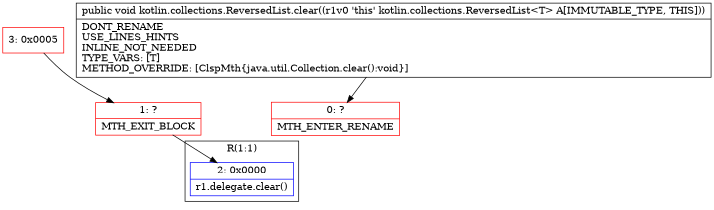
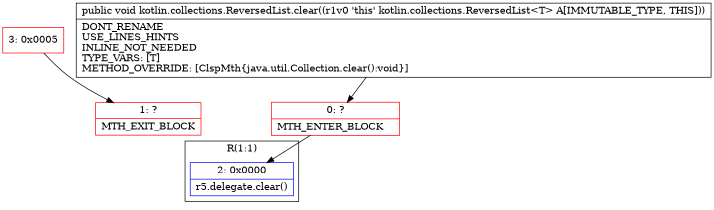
node "0: ?": text "MTH_ENTER_RENAME" -> "MTH_ENTER_BLOCK"
edge "1: ?" -> "2: 0x0000": now "0: ?" -> "2: 0x0000"
node "2: 0x0000": text "r1.delegate.clear()" -> "r5.delegate.clear()"
